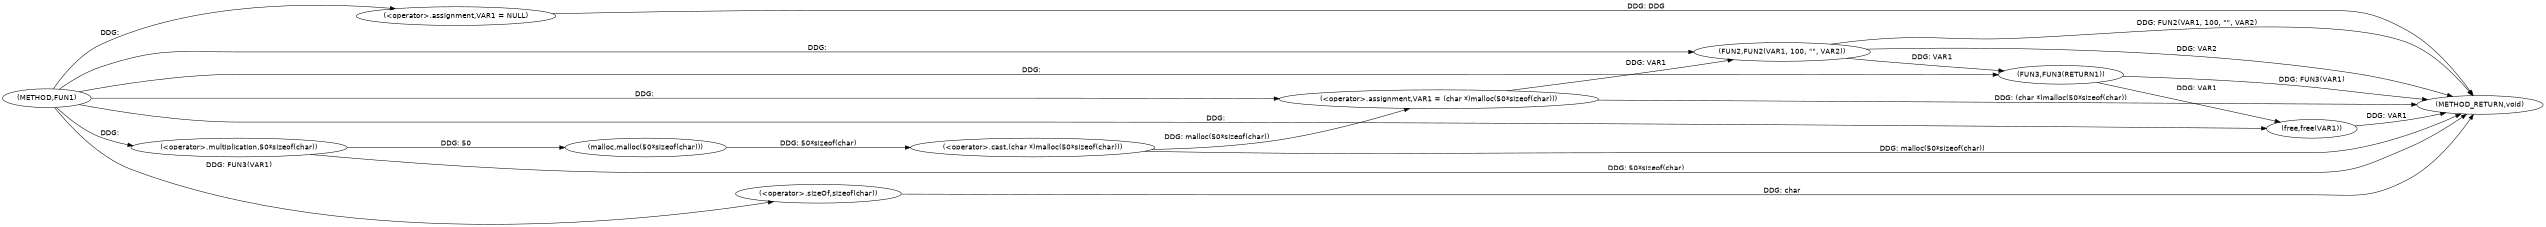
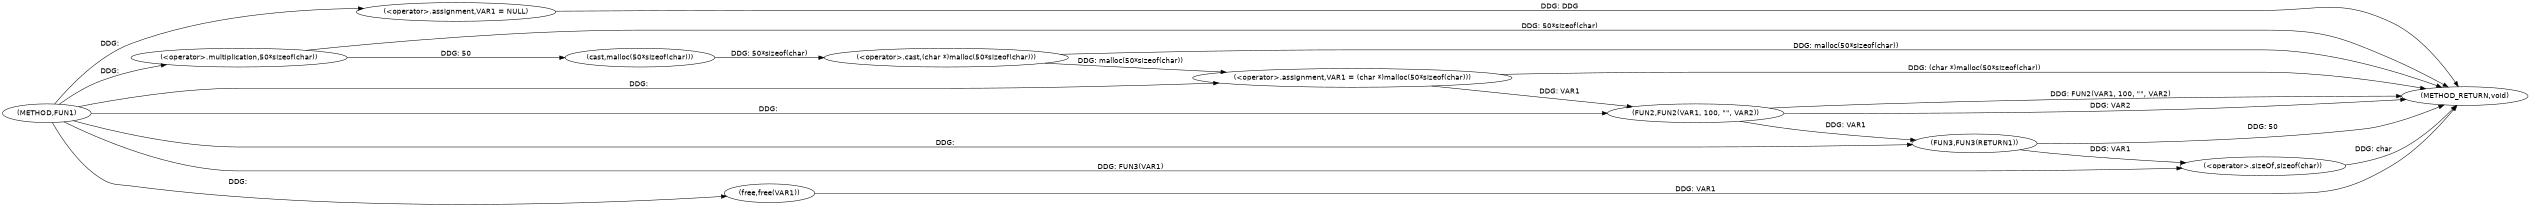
edge "(FUN3,FUN3(RETURN1))" -> "(METHOD_RETURN,void)": label "DDG: FUN3(VAR1)" -> "DDG: 50"
edge "(FUN3,FUN3(RETURN1))" -> "(free,free(VAR1))": now "(FUN3,FUN3(RETURN1))" -> "(<operator>.sizeOf,sizeof(char))"
node "(malloc,malloc(50*sizeof(char)))": label "(malloc,malloc(50*sizeof(char)))" -> "(cast,malloc(50*sizeof(char)))"
